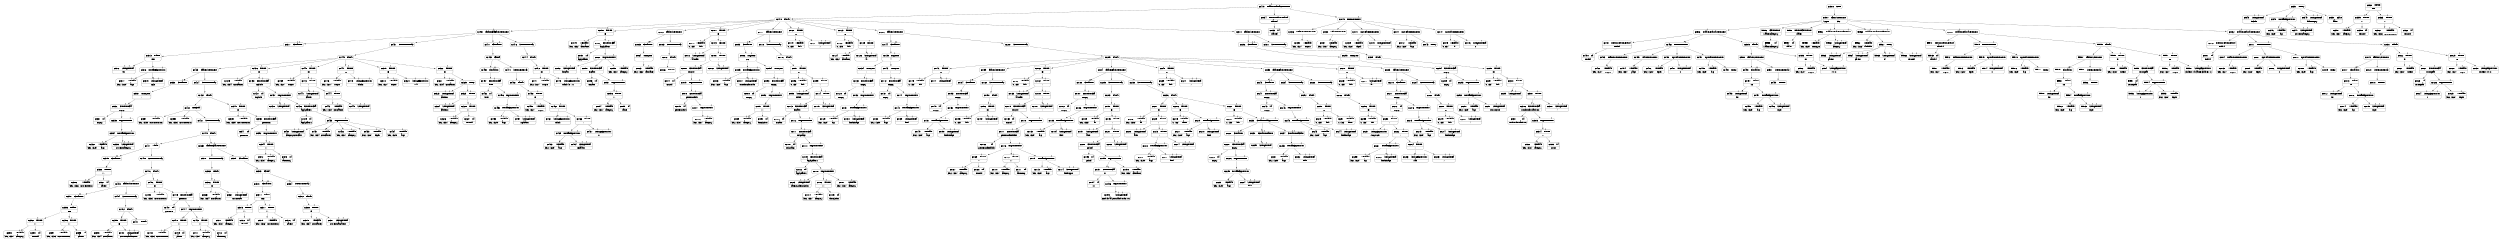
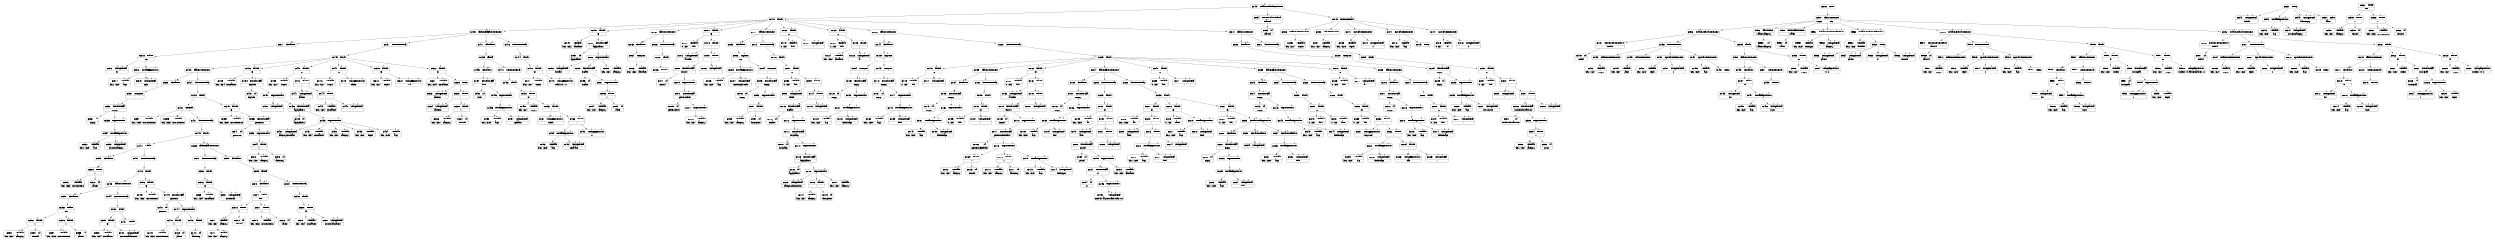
edge "60413" -> "60411": now "60371" -> "60411"
